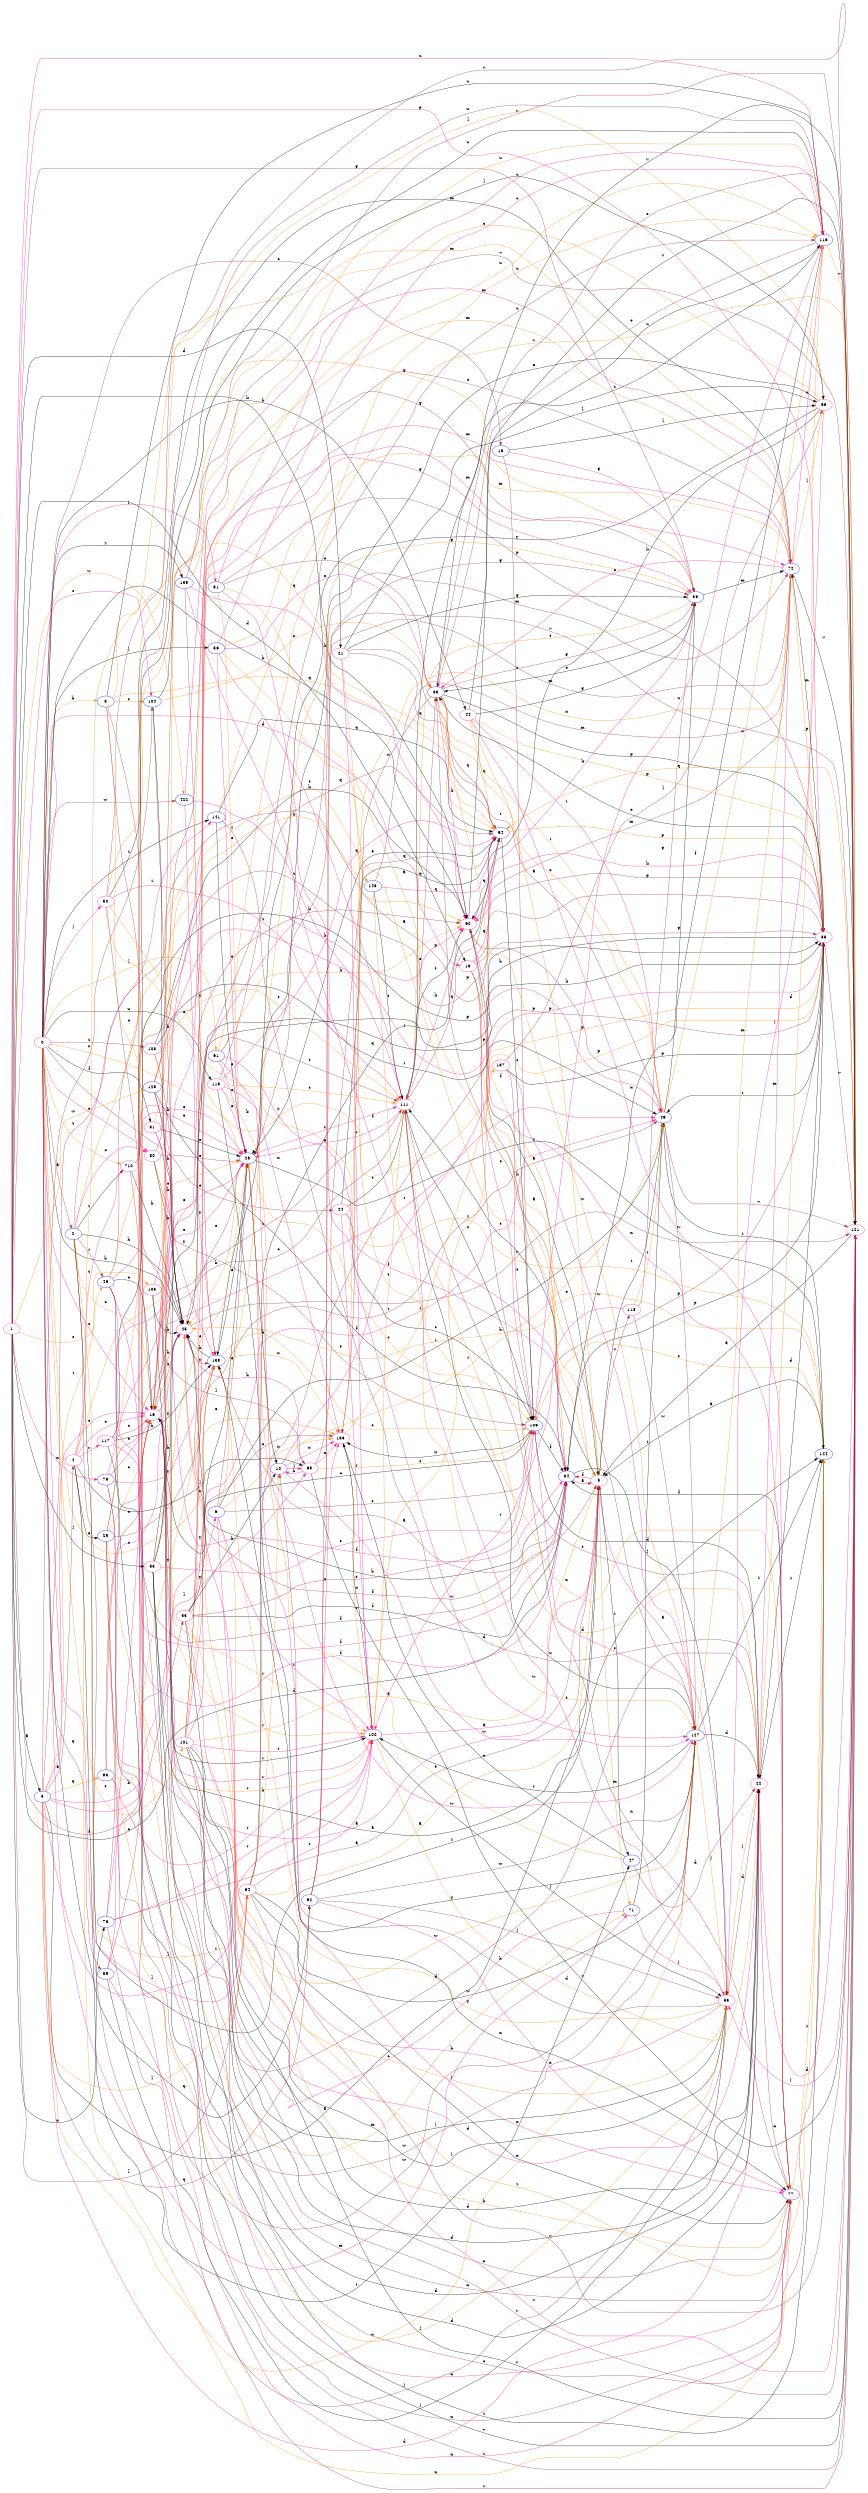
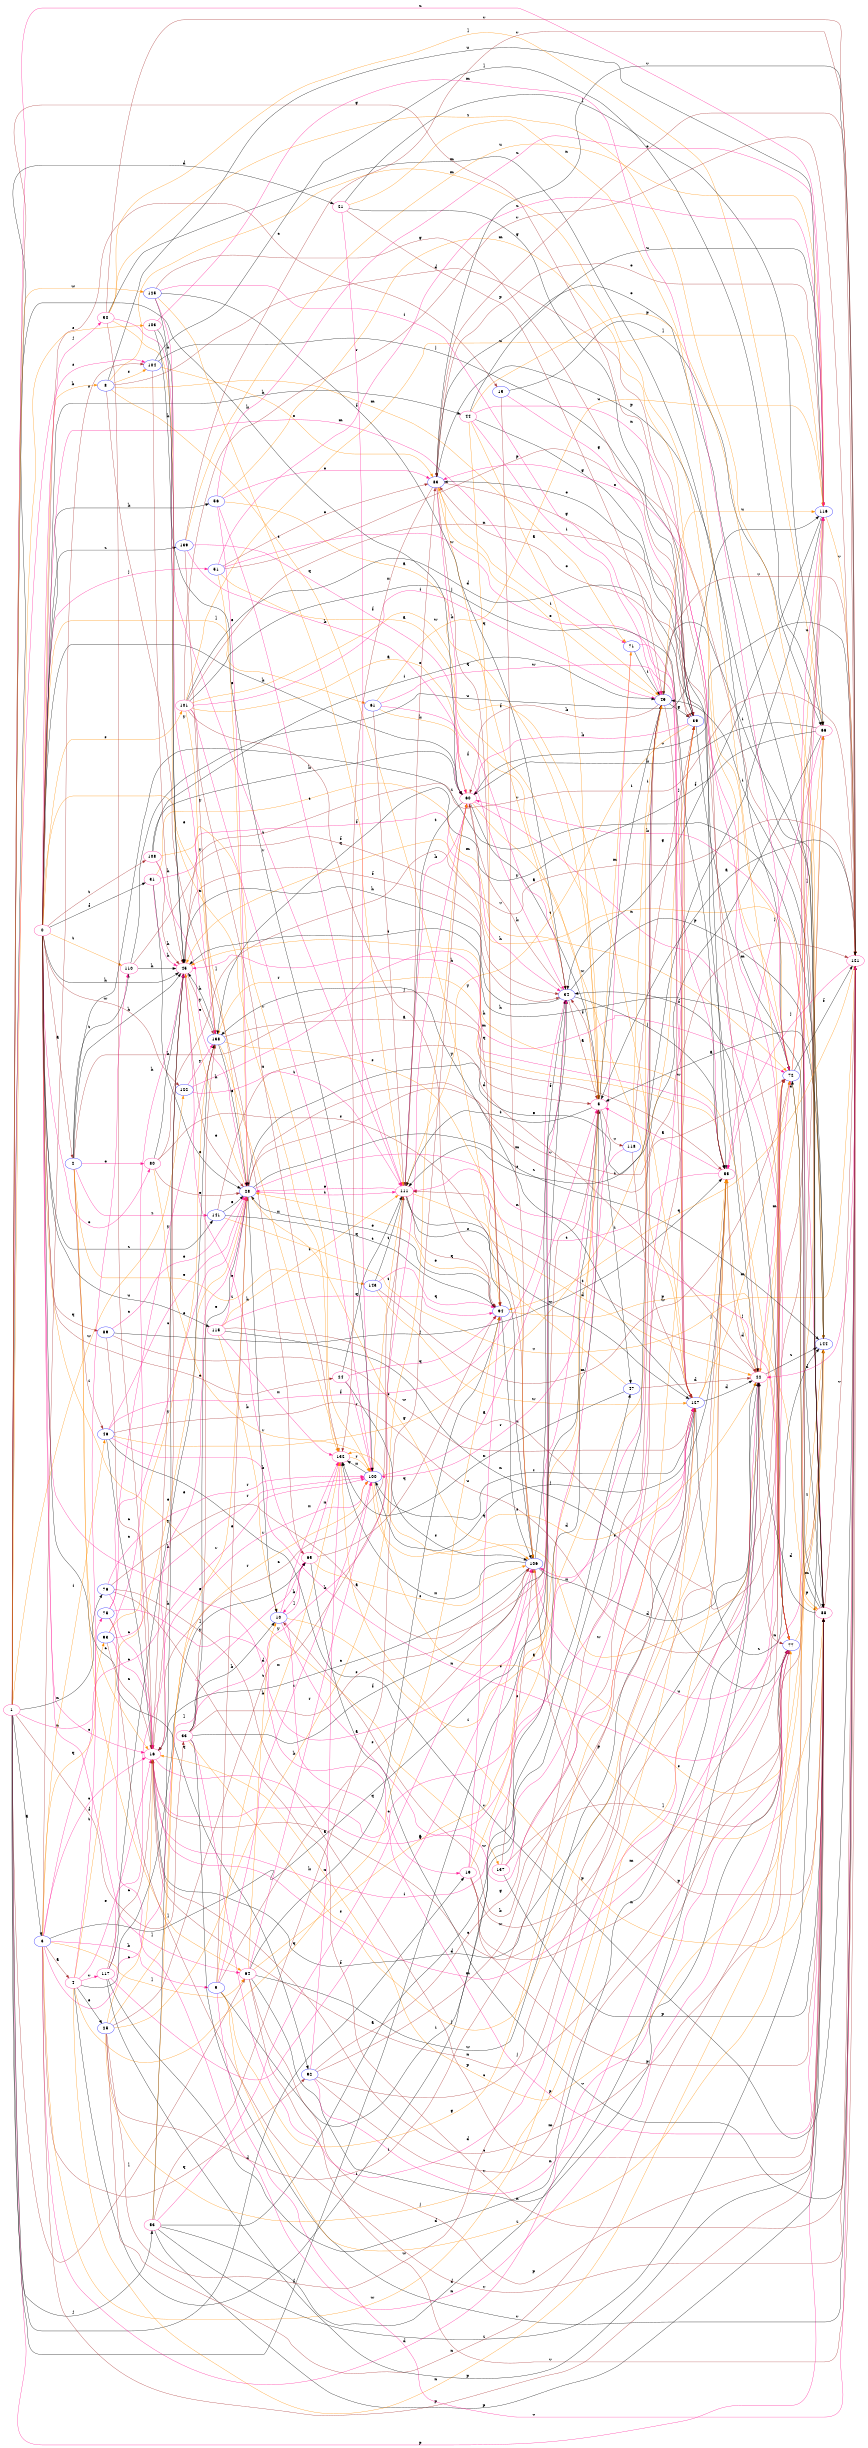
edge "72" -> "121": label "v" -> "f"
edge "0" -> "56": label "l" -> "k"
edge "21" -> "94": removed, label "q"
node "422": label "422" -> "122"
edge "21" -> "49": label "i" -> "p"
edge "24" -> "94": color black -> deeppink
edge "61" -> "28": now "108" -> "28"
node "710": label "710" -> "110"
node "118": color deeppink -> blue
edge "4" -> "16": label "c" -> "e"
node "133": label "133" -> "132"
